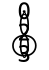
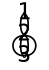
node "0": label "0" -> "1"
